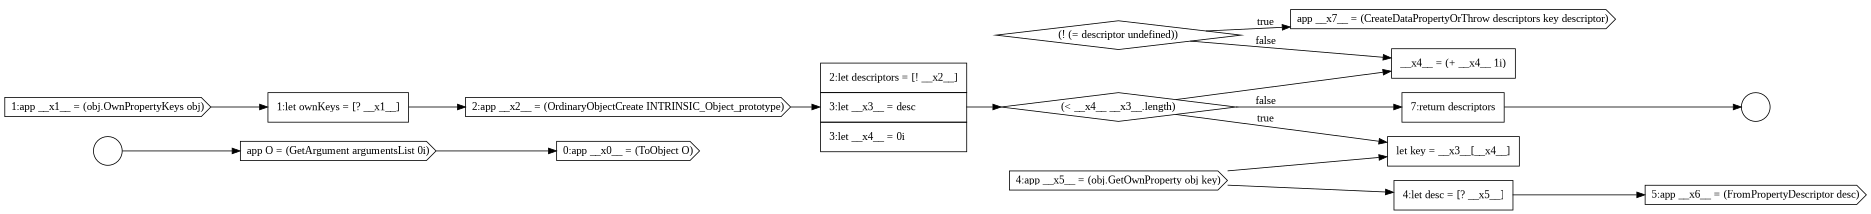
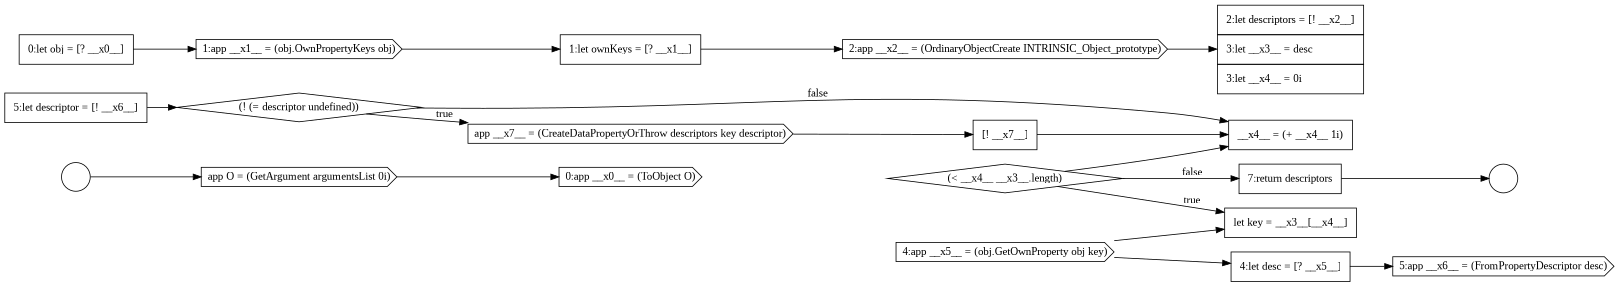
node "0:let obj = [? __x0__]": added
node "5:let descriptor = [! __x6__]": added
edge "2:let descriptors = [! __x2__]" -> "(< __x4__ __x3__.length)": removed
node "[! __x7__]": added
